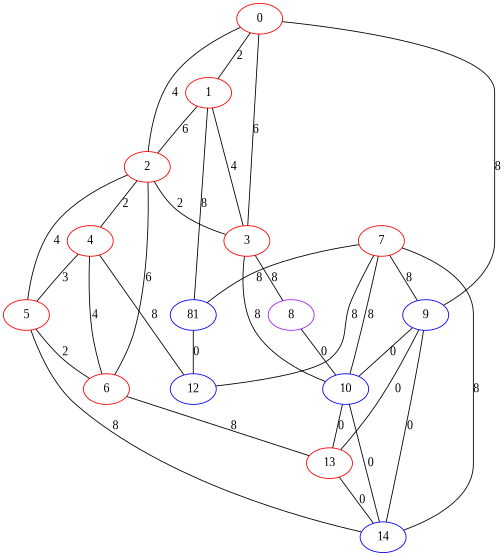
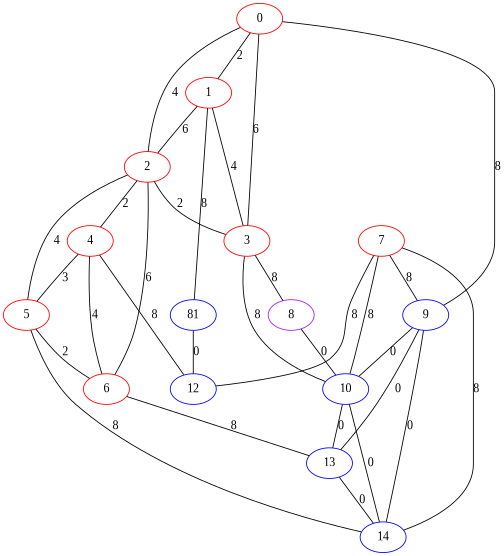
edge "7" -- "81": removed, label "8"
node "13": color red -> blue
